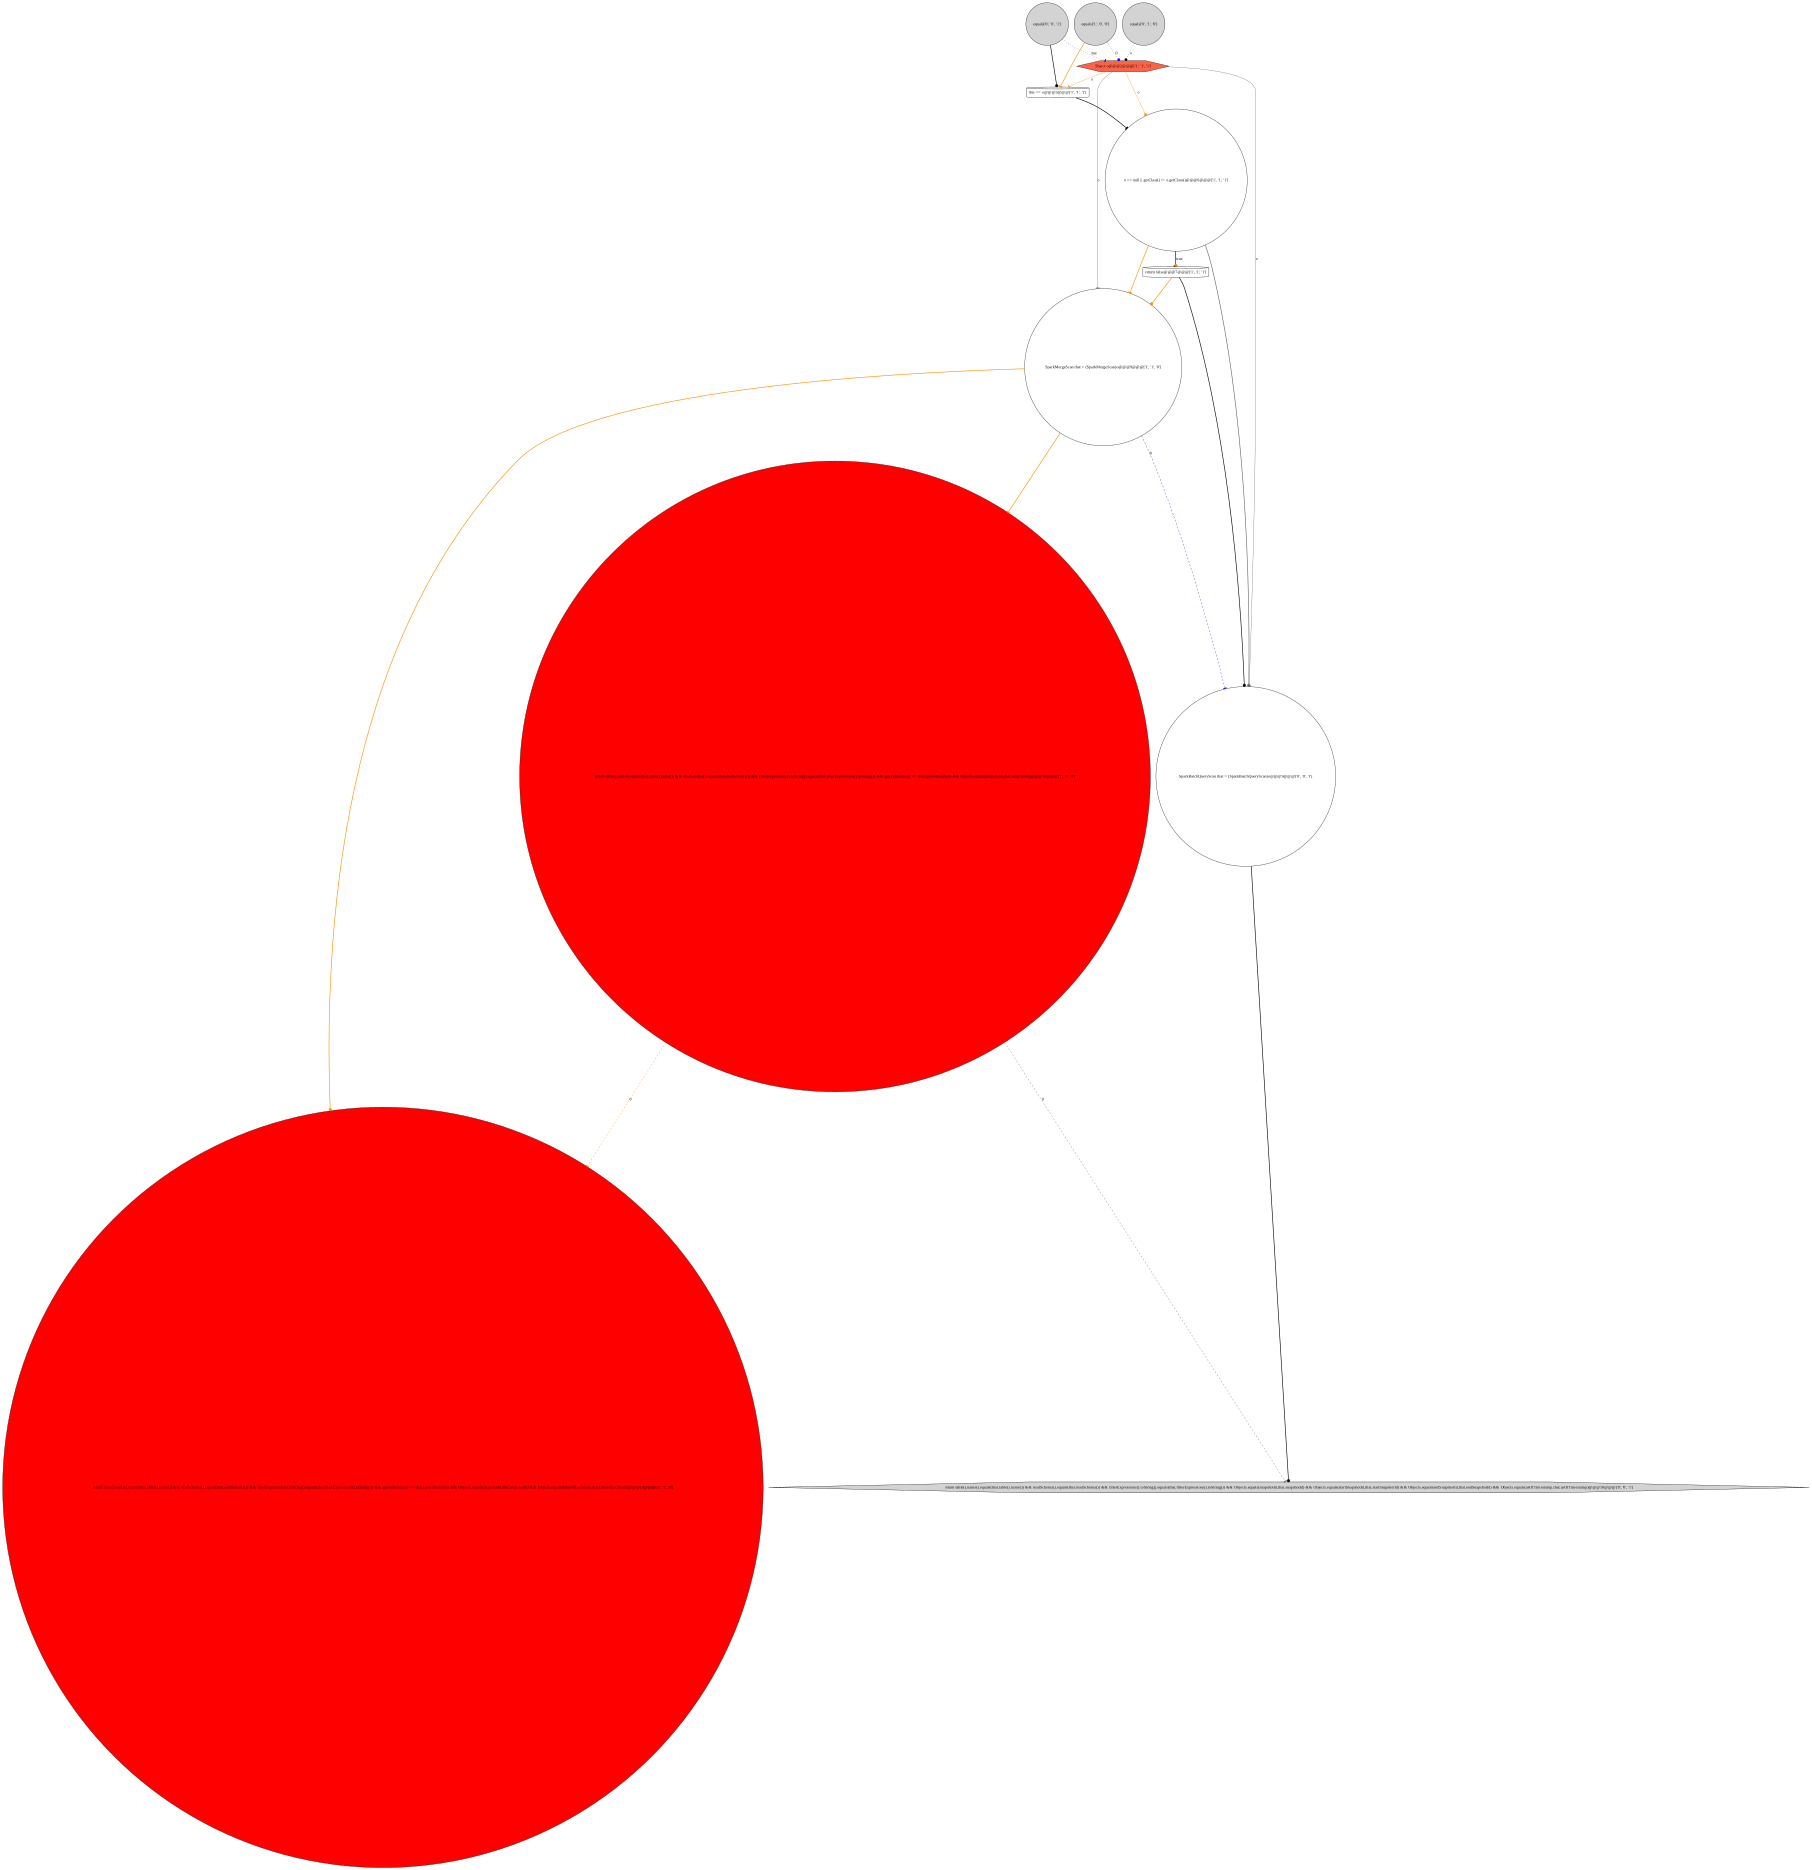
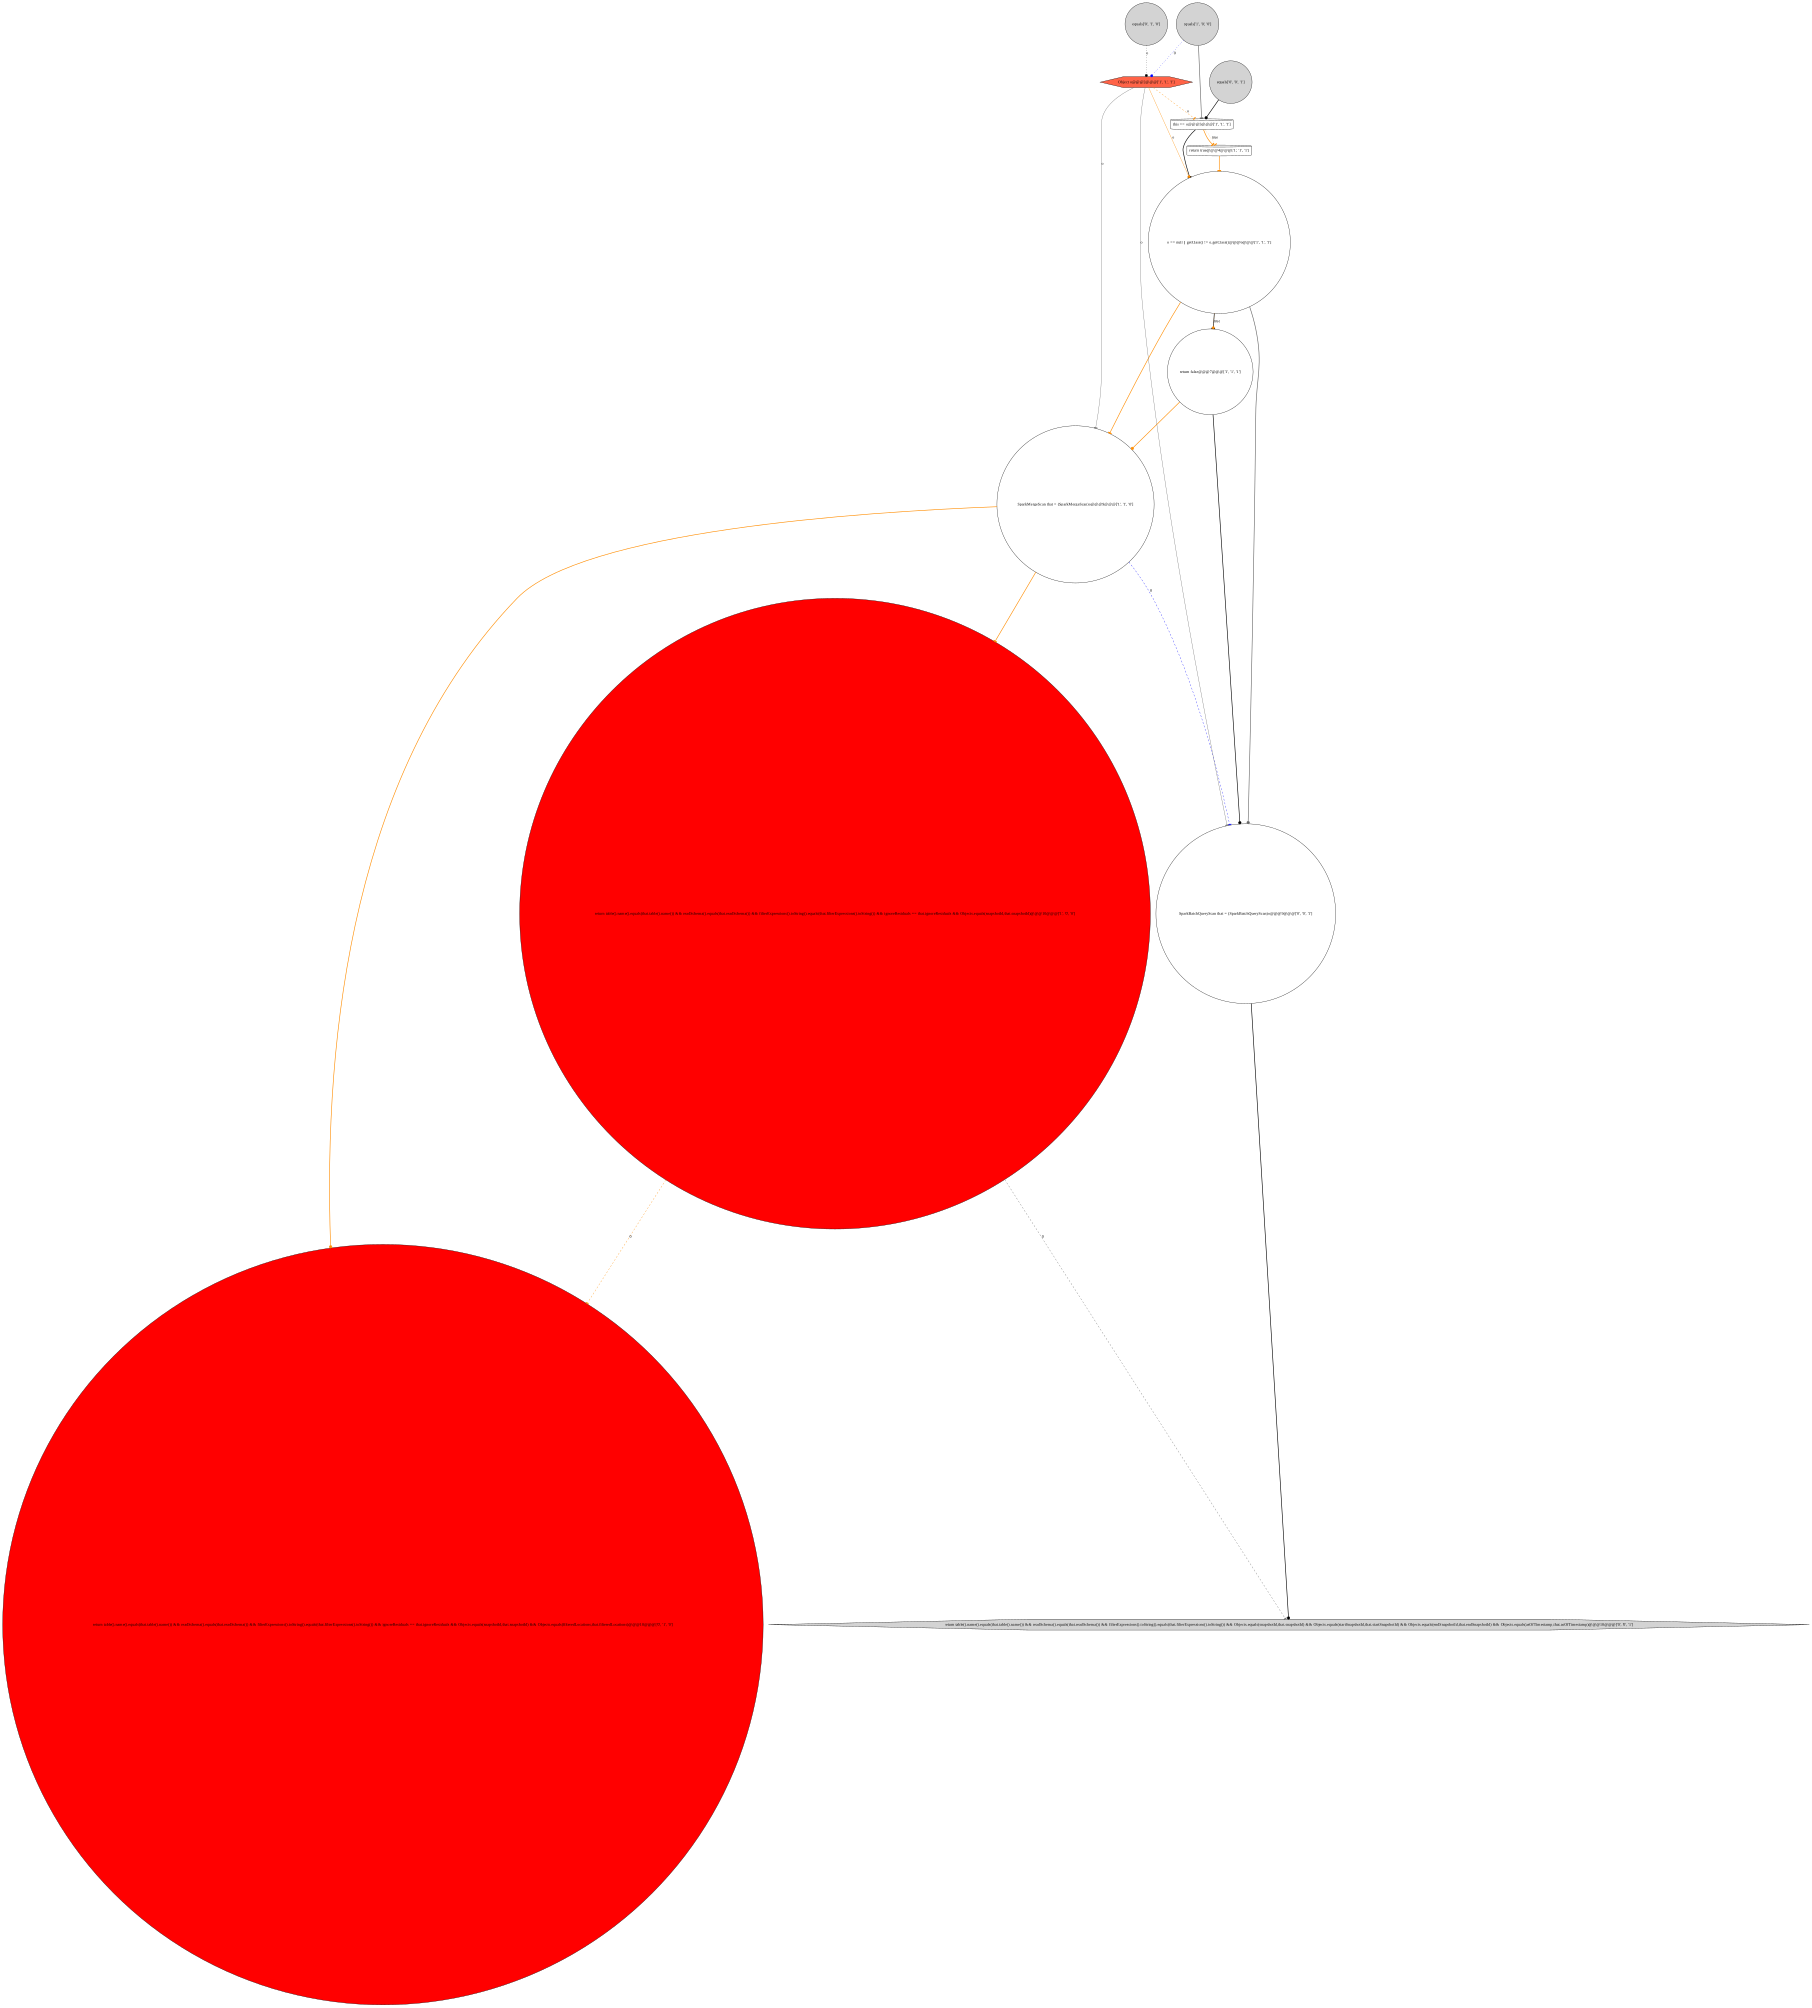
edge "equals['0', '0', '1']" -> "Object o@@@2@@@['1', '1', '1']": removed, label "true"
edge "equals['1', '0', '0']" -> "this == o@@@3@@@['1', '1', '1']": color darkorange -> gray40
edge "Object o@@@2@@@['1', '1', '1']" -> "this == o@@@3@@@['1', '1', '1']": style solid -> dashed
node "return true@@@4@@@['1', '1', '1']": added
node "return false@@@7@@@['1', '1', '1']": shape cylinder -> circle
